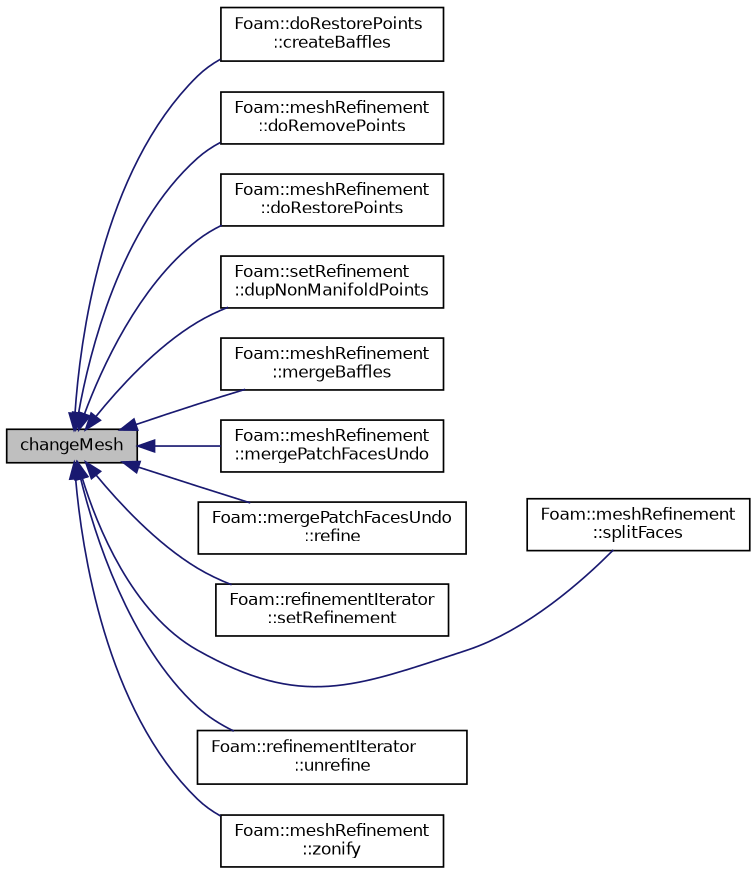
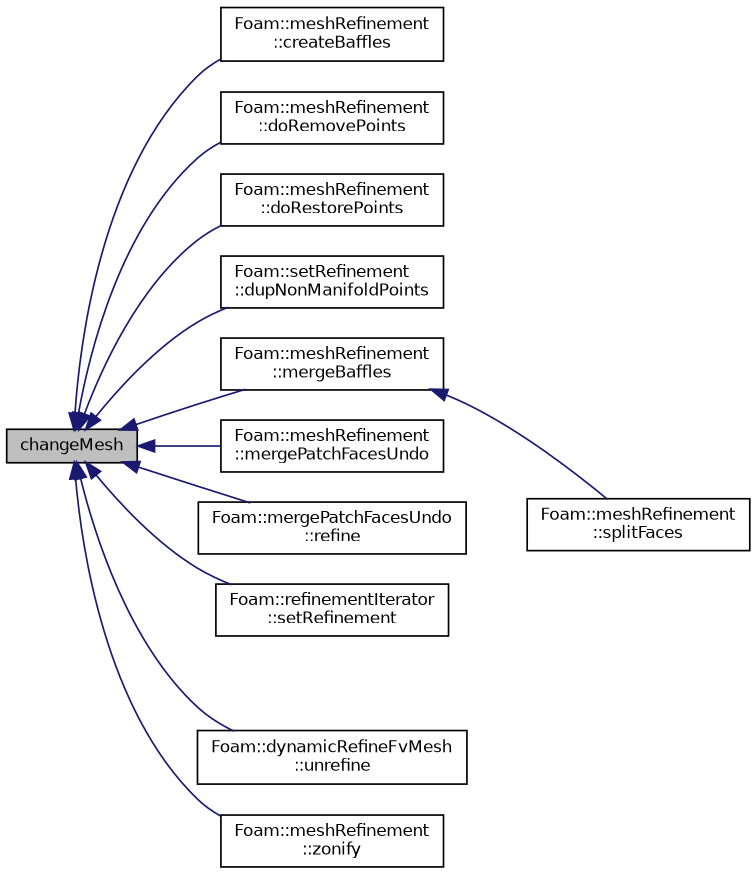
node "Foam::doRestorePoints ::createBaffles": label "Foam::doRestorePoints ::createBaffles" -> "Foam::meshRefinement ::createBaffles"
edge "Foam::meshRefinement ::splitFaces" -> "changeMesh": now "Foam::meshRefinement ::splitFaces" -> "Foam::meshRefinement ::mergeBaffles"
node "Foam::refinementIterator ::unrefine": label "Foam::refinementIterator ::unrefine" -> "Foam::dynamicRefineFvMesh ::unrefine"
